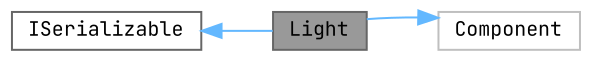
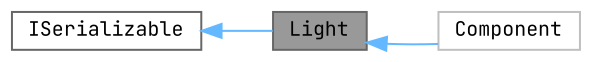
edge "Light" -> "Component": reversed
